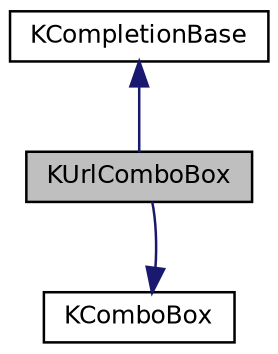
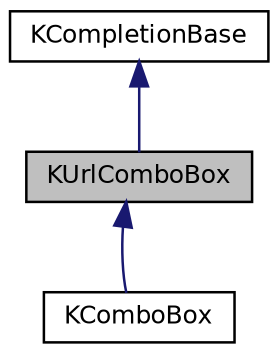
edge "KUrlComboBox" -> "KComboBox": reversed
